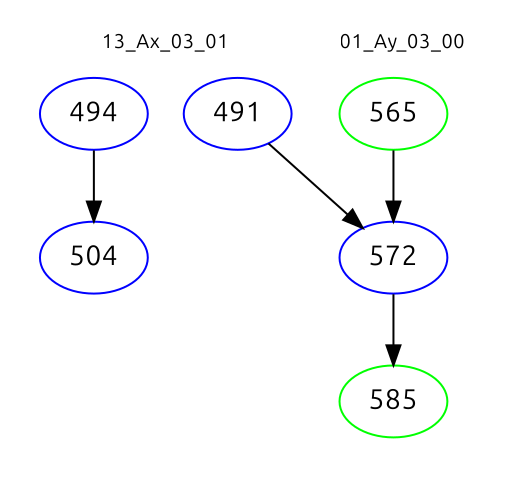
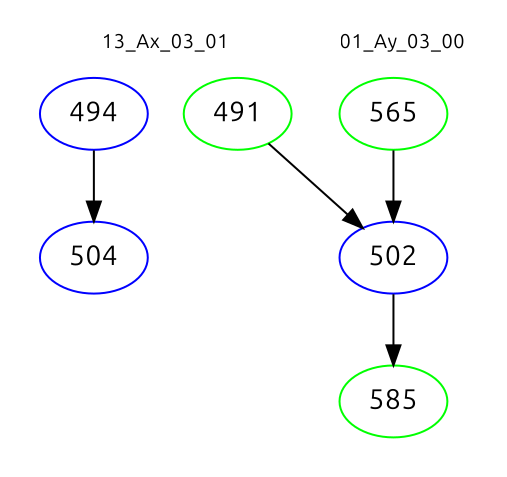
node "491": color blue -> green
node "572": label "572" -> "502"
